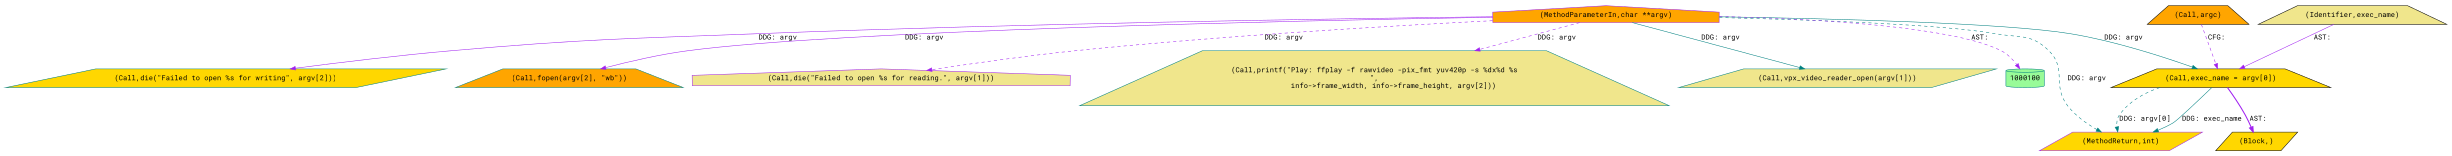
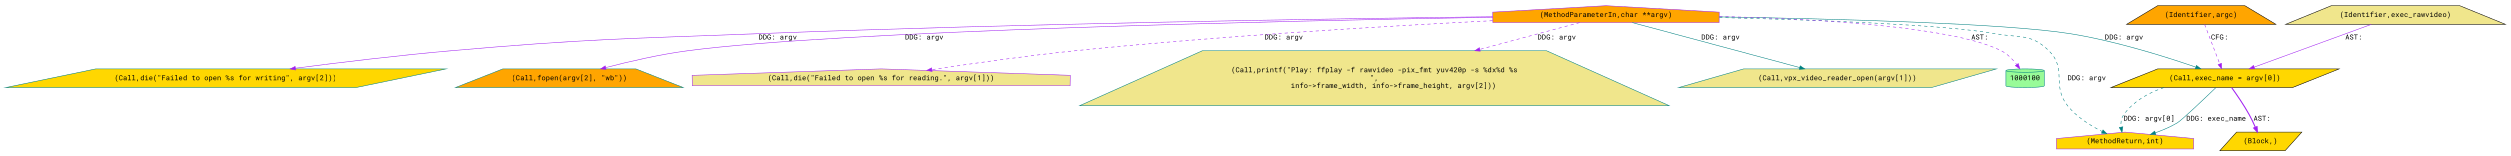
node "(Call,argc)": label "(Call,argc)" -> "(Identifier,argc)"
node "(Identifier,exec_name)": label "(Identifier,exec_name)" -> "(Identifier,exec_rawvideo)"
node "(Call,exec_name = argv[0])": shape trapezium -> parallelogram
node "(MethodReturn,int)": shape parallelogram -> house
